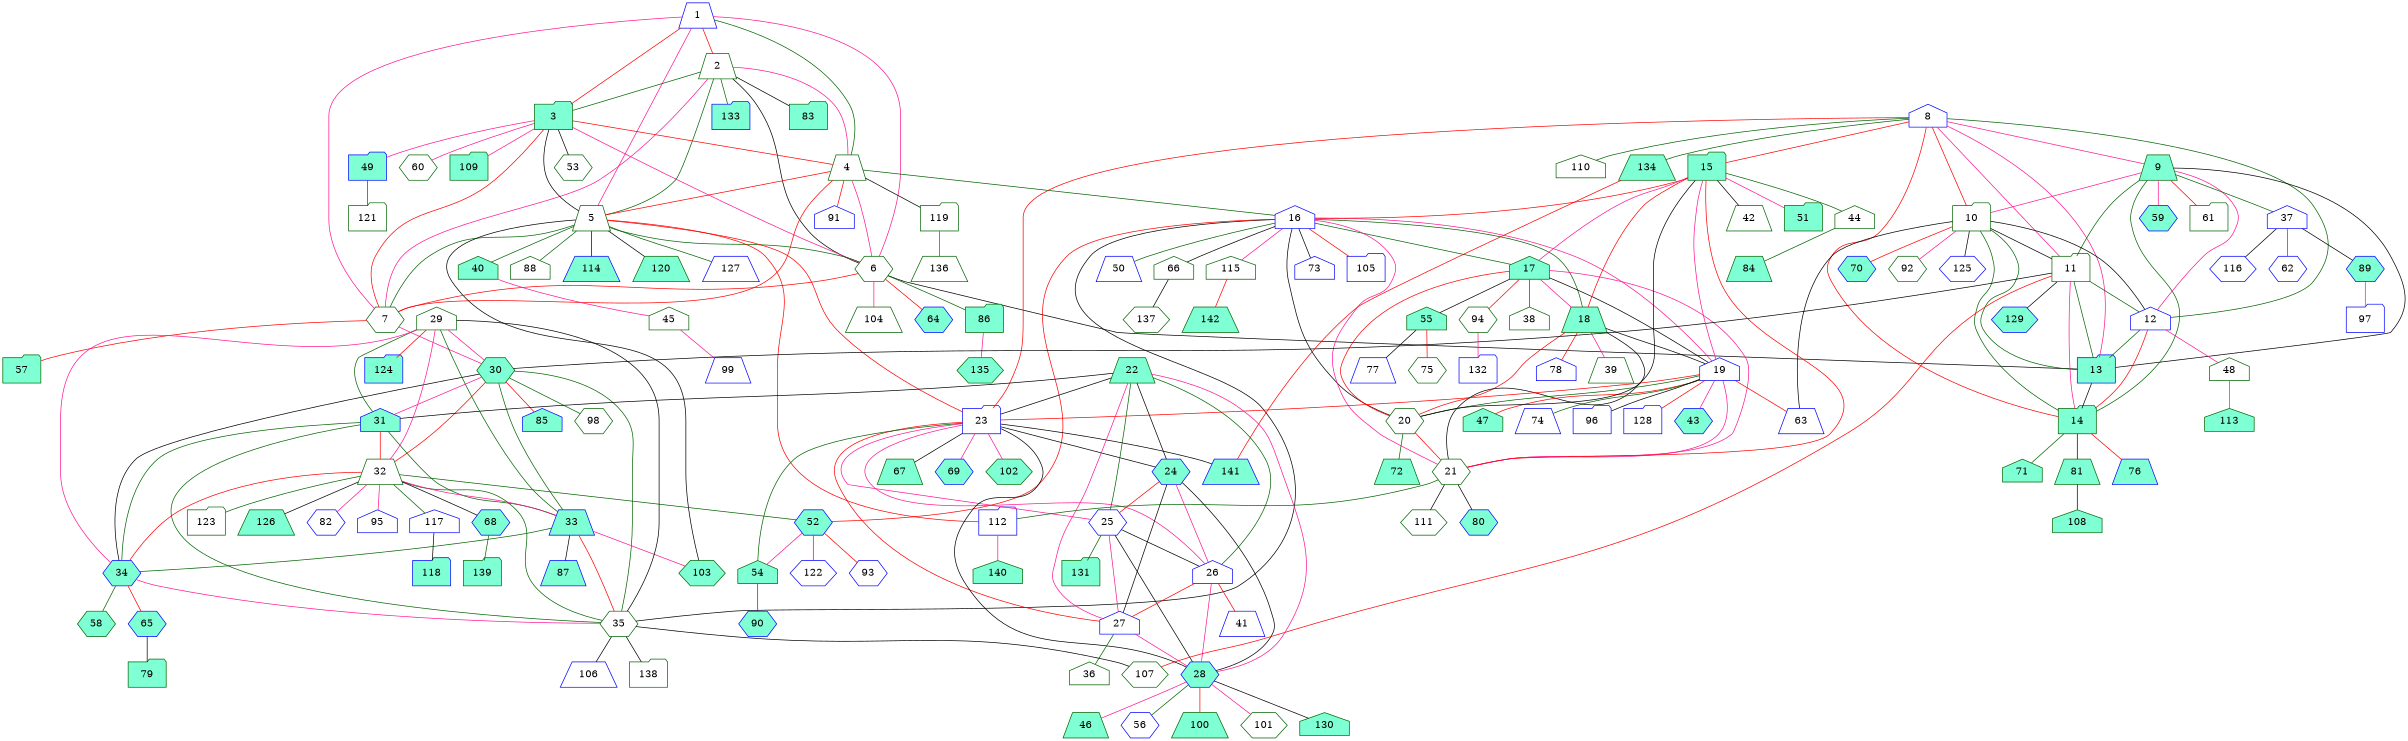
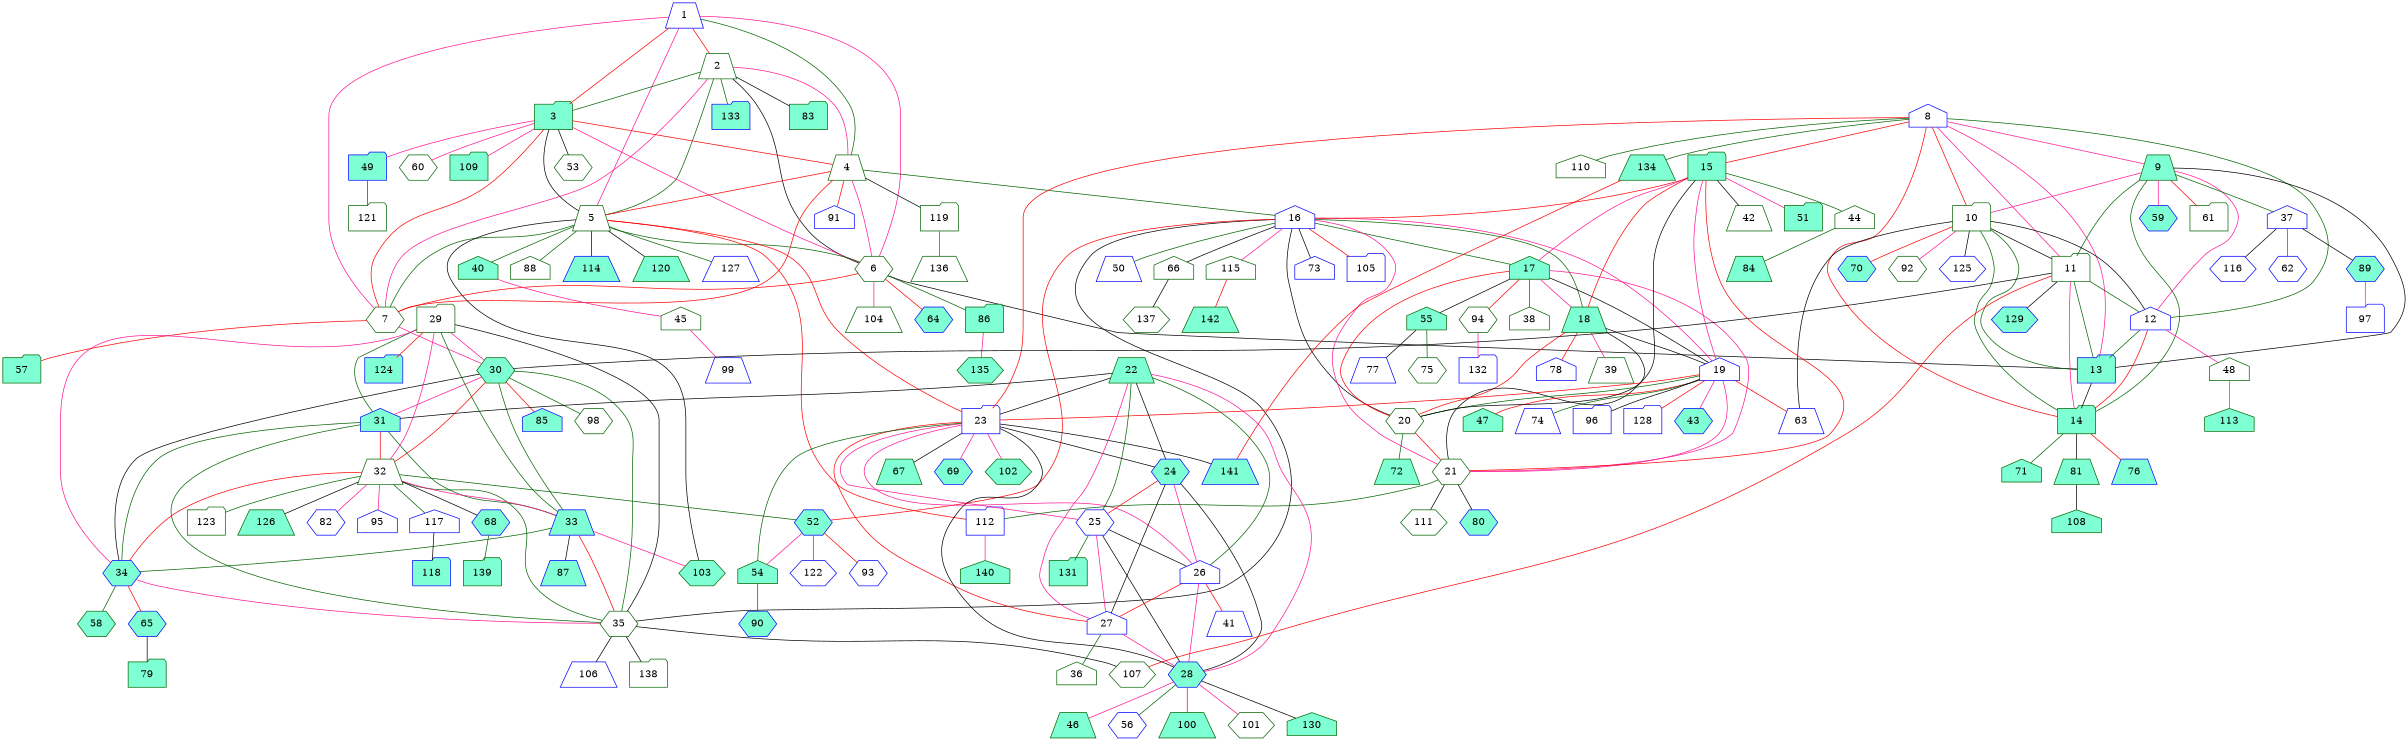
node "29": shape house -> folder
edge "55" -- "75": color red -> darkgreen
